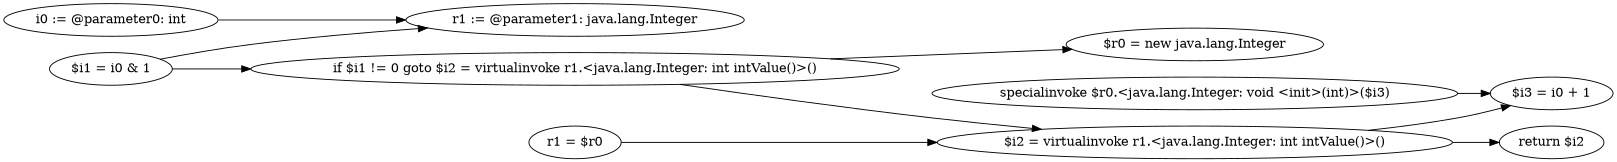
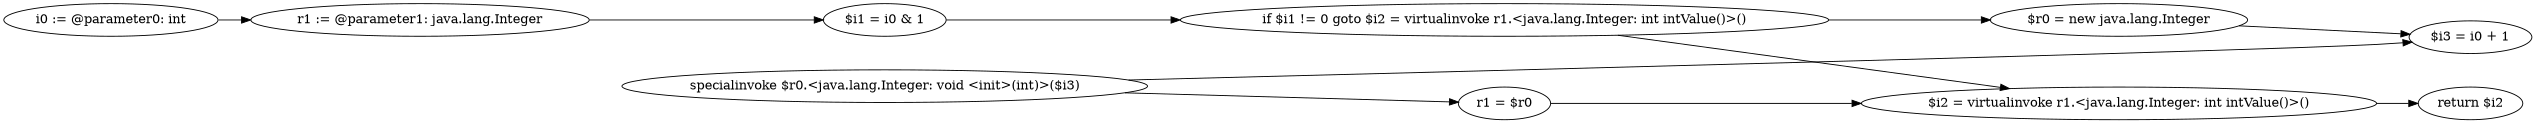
edge "$i1 = i0 & 1" -> "r1 := @parameter1: java.lang.Integer": reversed
edge "specialinvoke $r0.<java.lang.Integer: void <init>(int)>($i3)" -> "r1 = $r0": added
edge "$i2 = virtualinvoke r1.<java.lang.Integer: int intValue()>()" -> "$i3 = i0 + 1": now "$r0 = new java.lang.Integer" -> "$i3 = i0 + 1"
